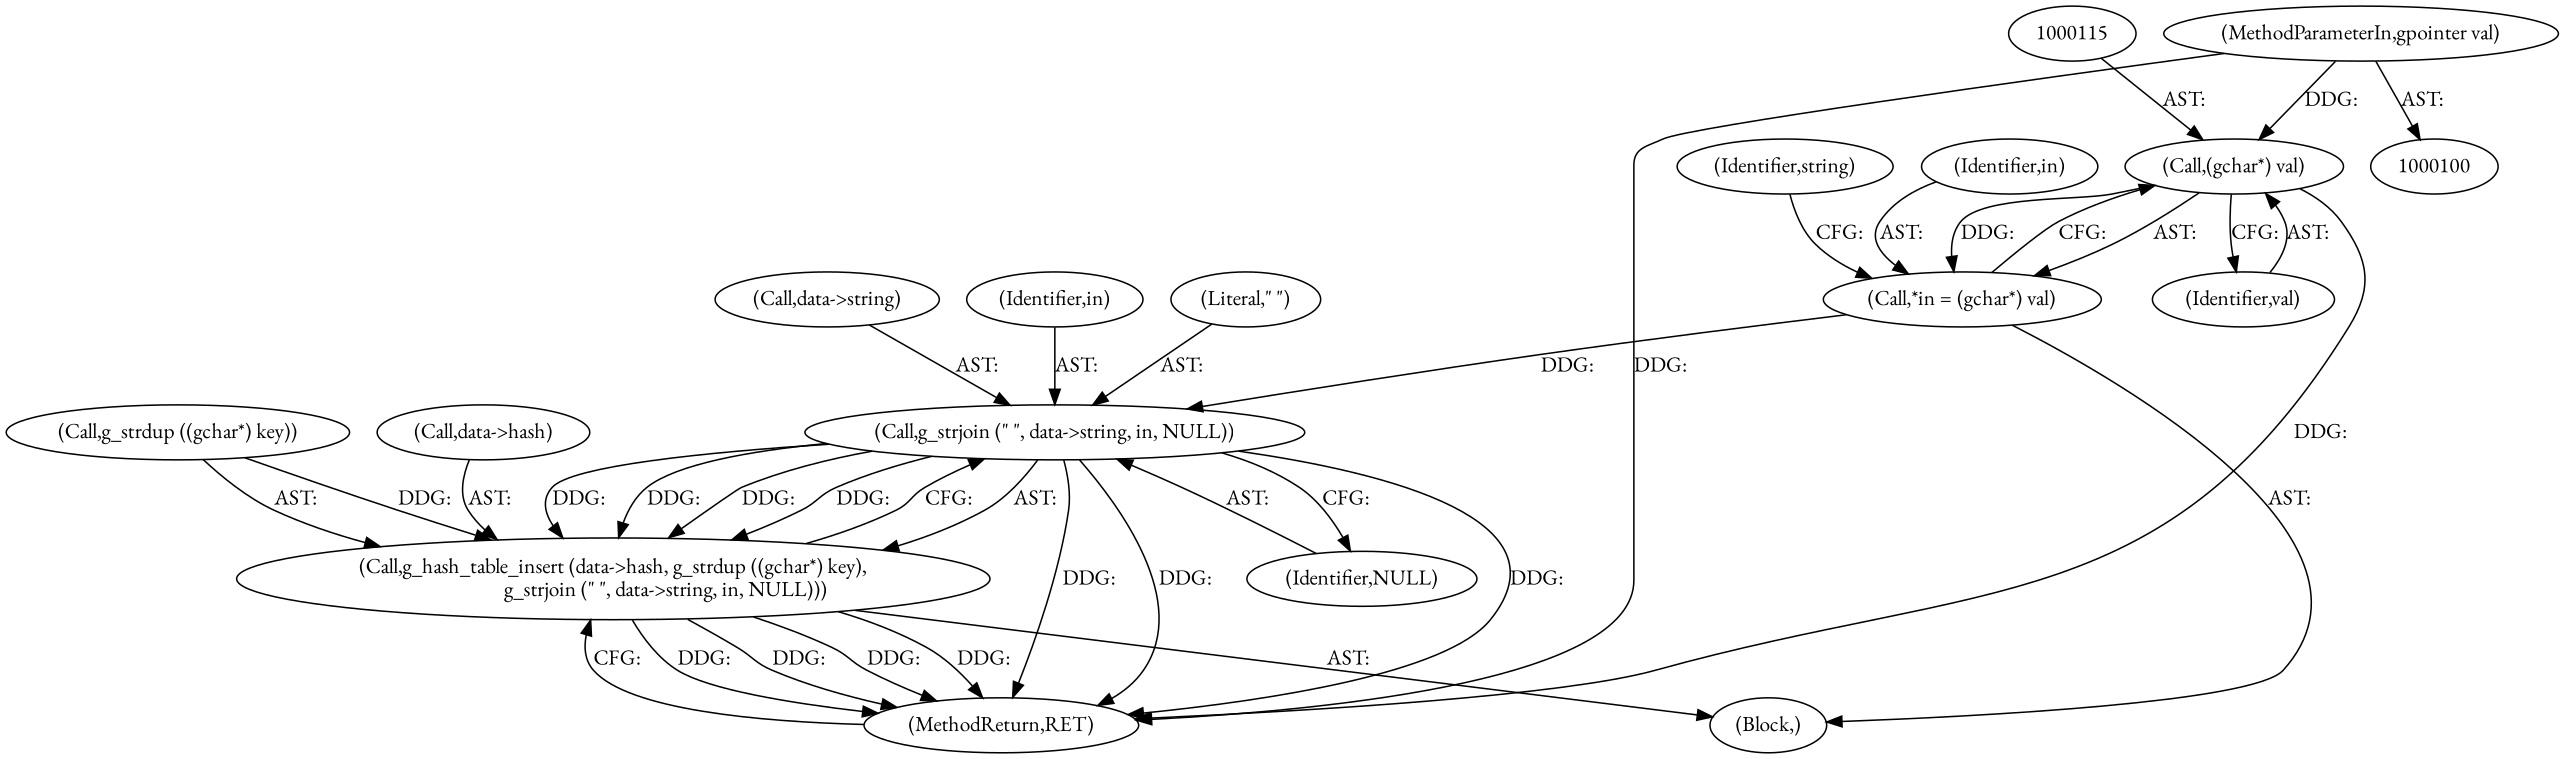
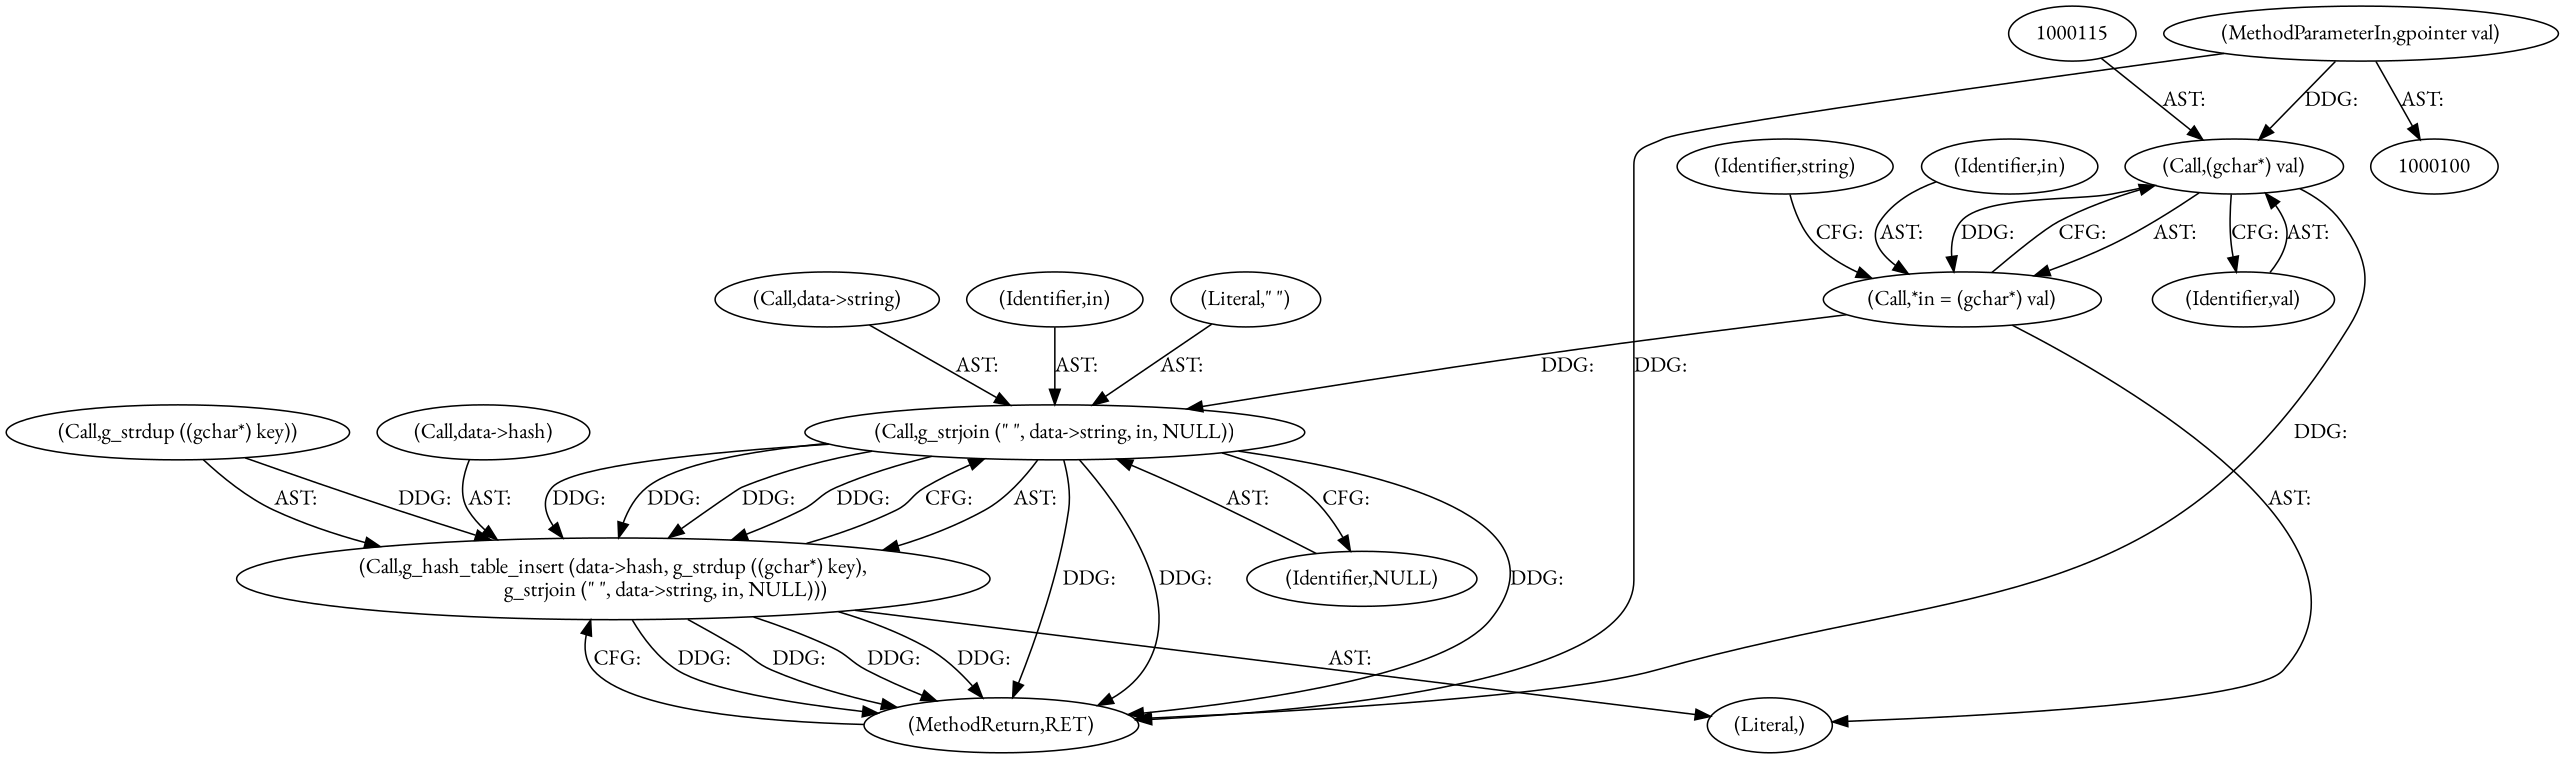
node "(Block,)": label "(Block,)" -> "(Literal,)"
